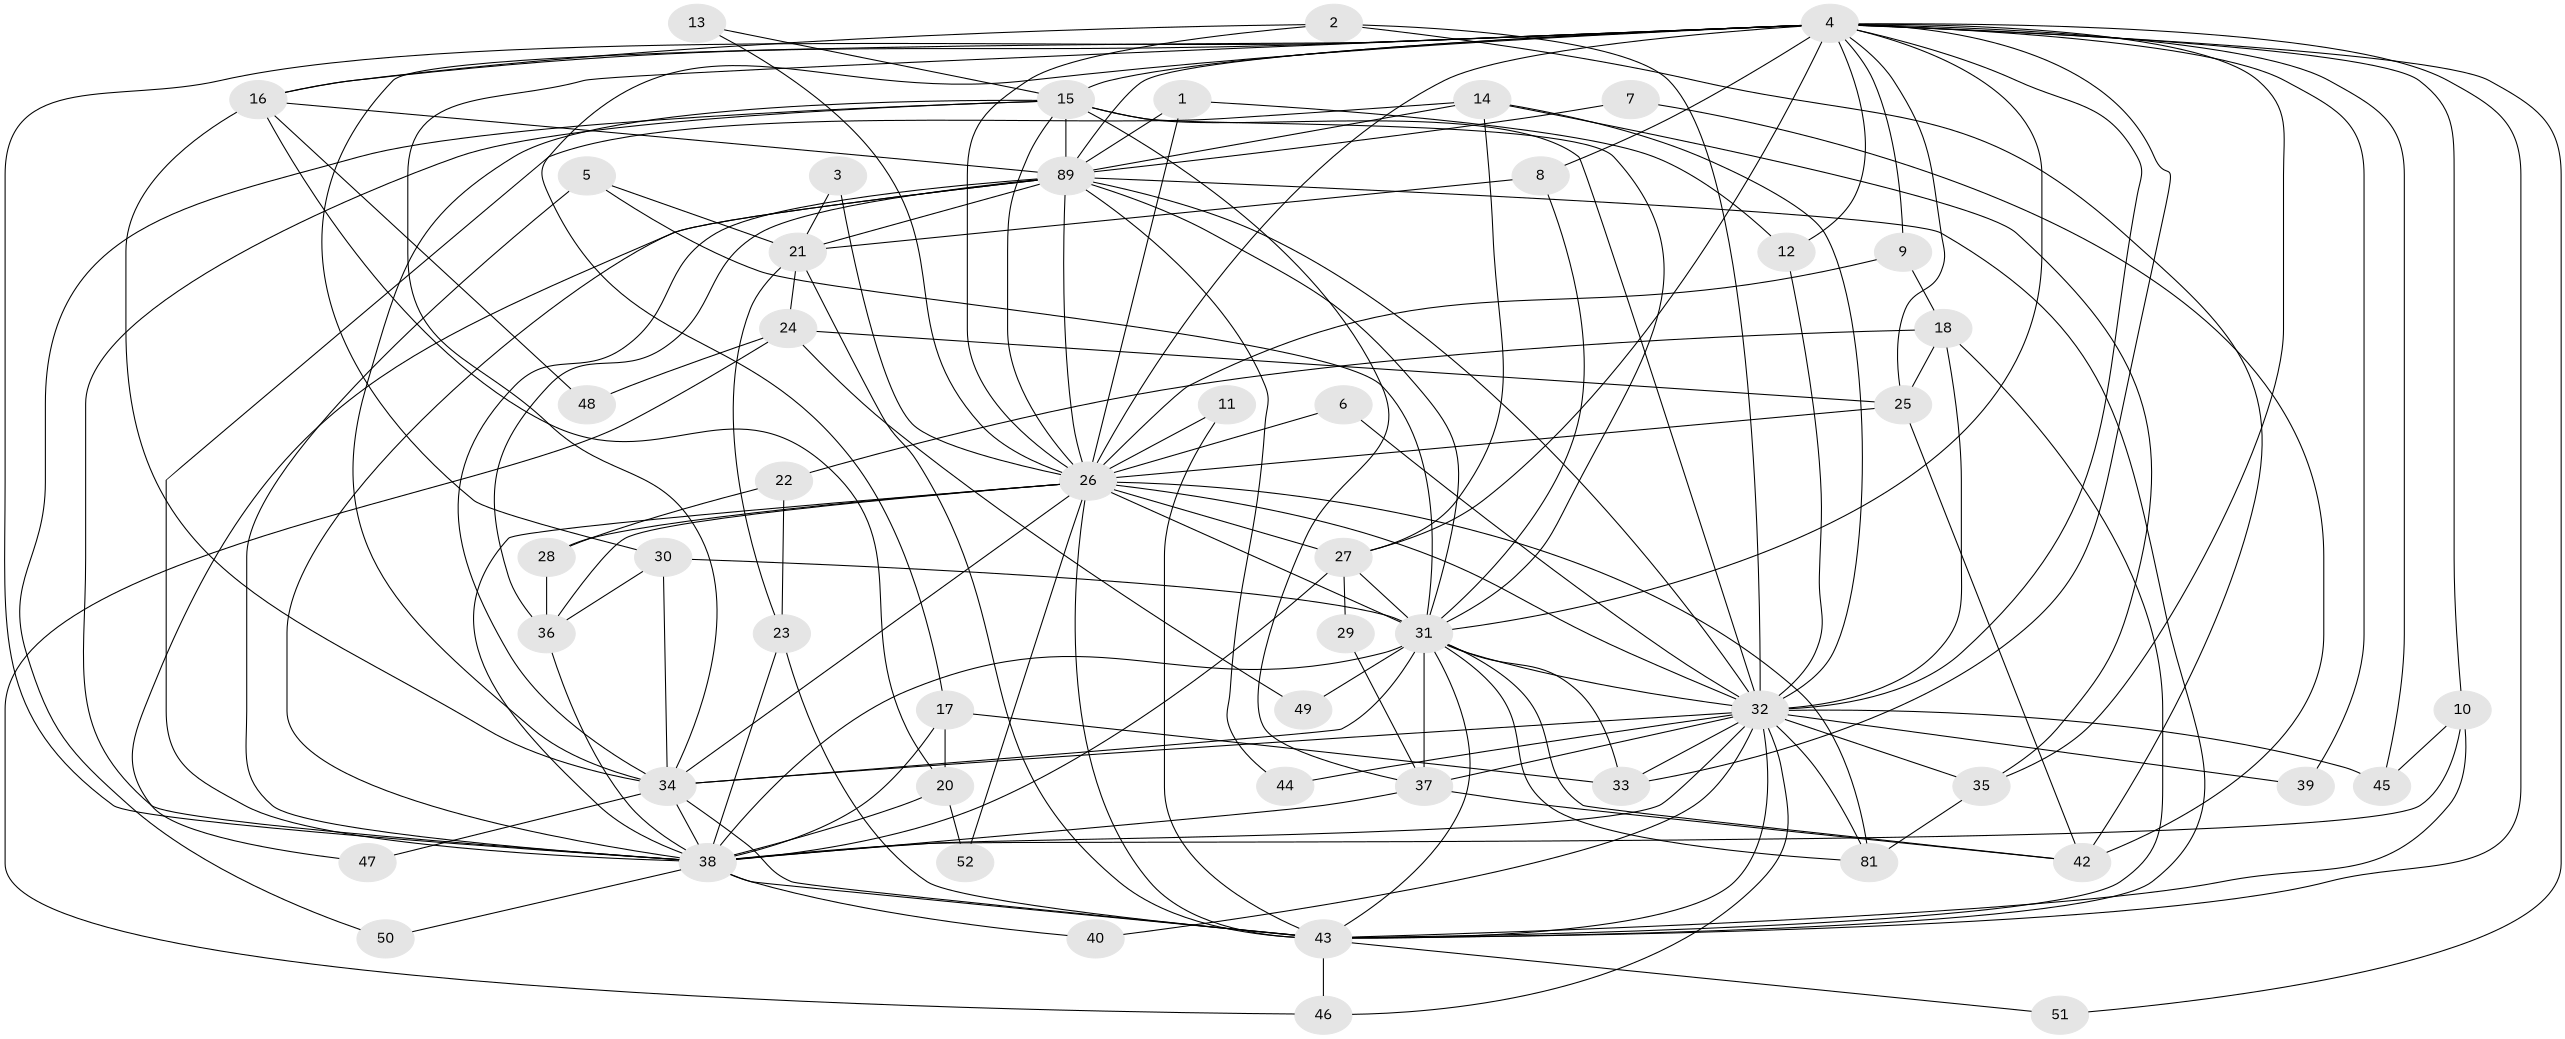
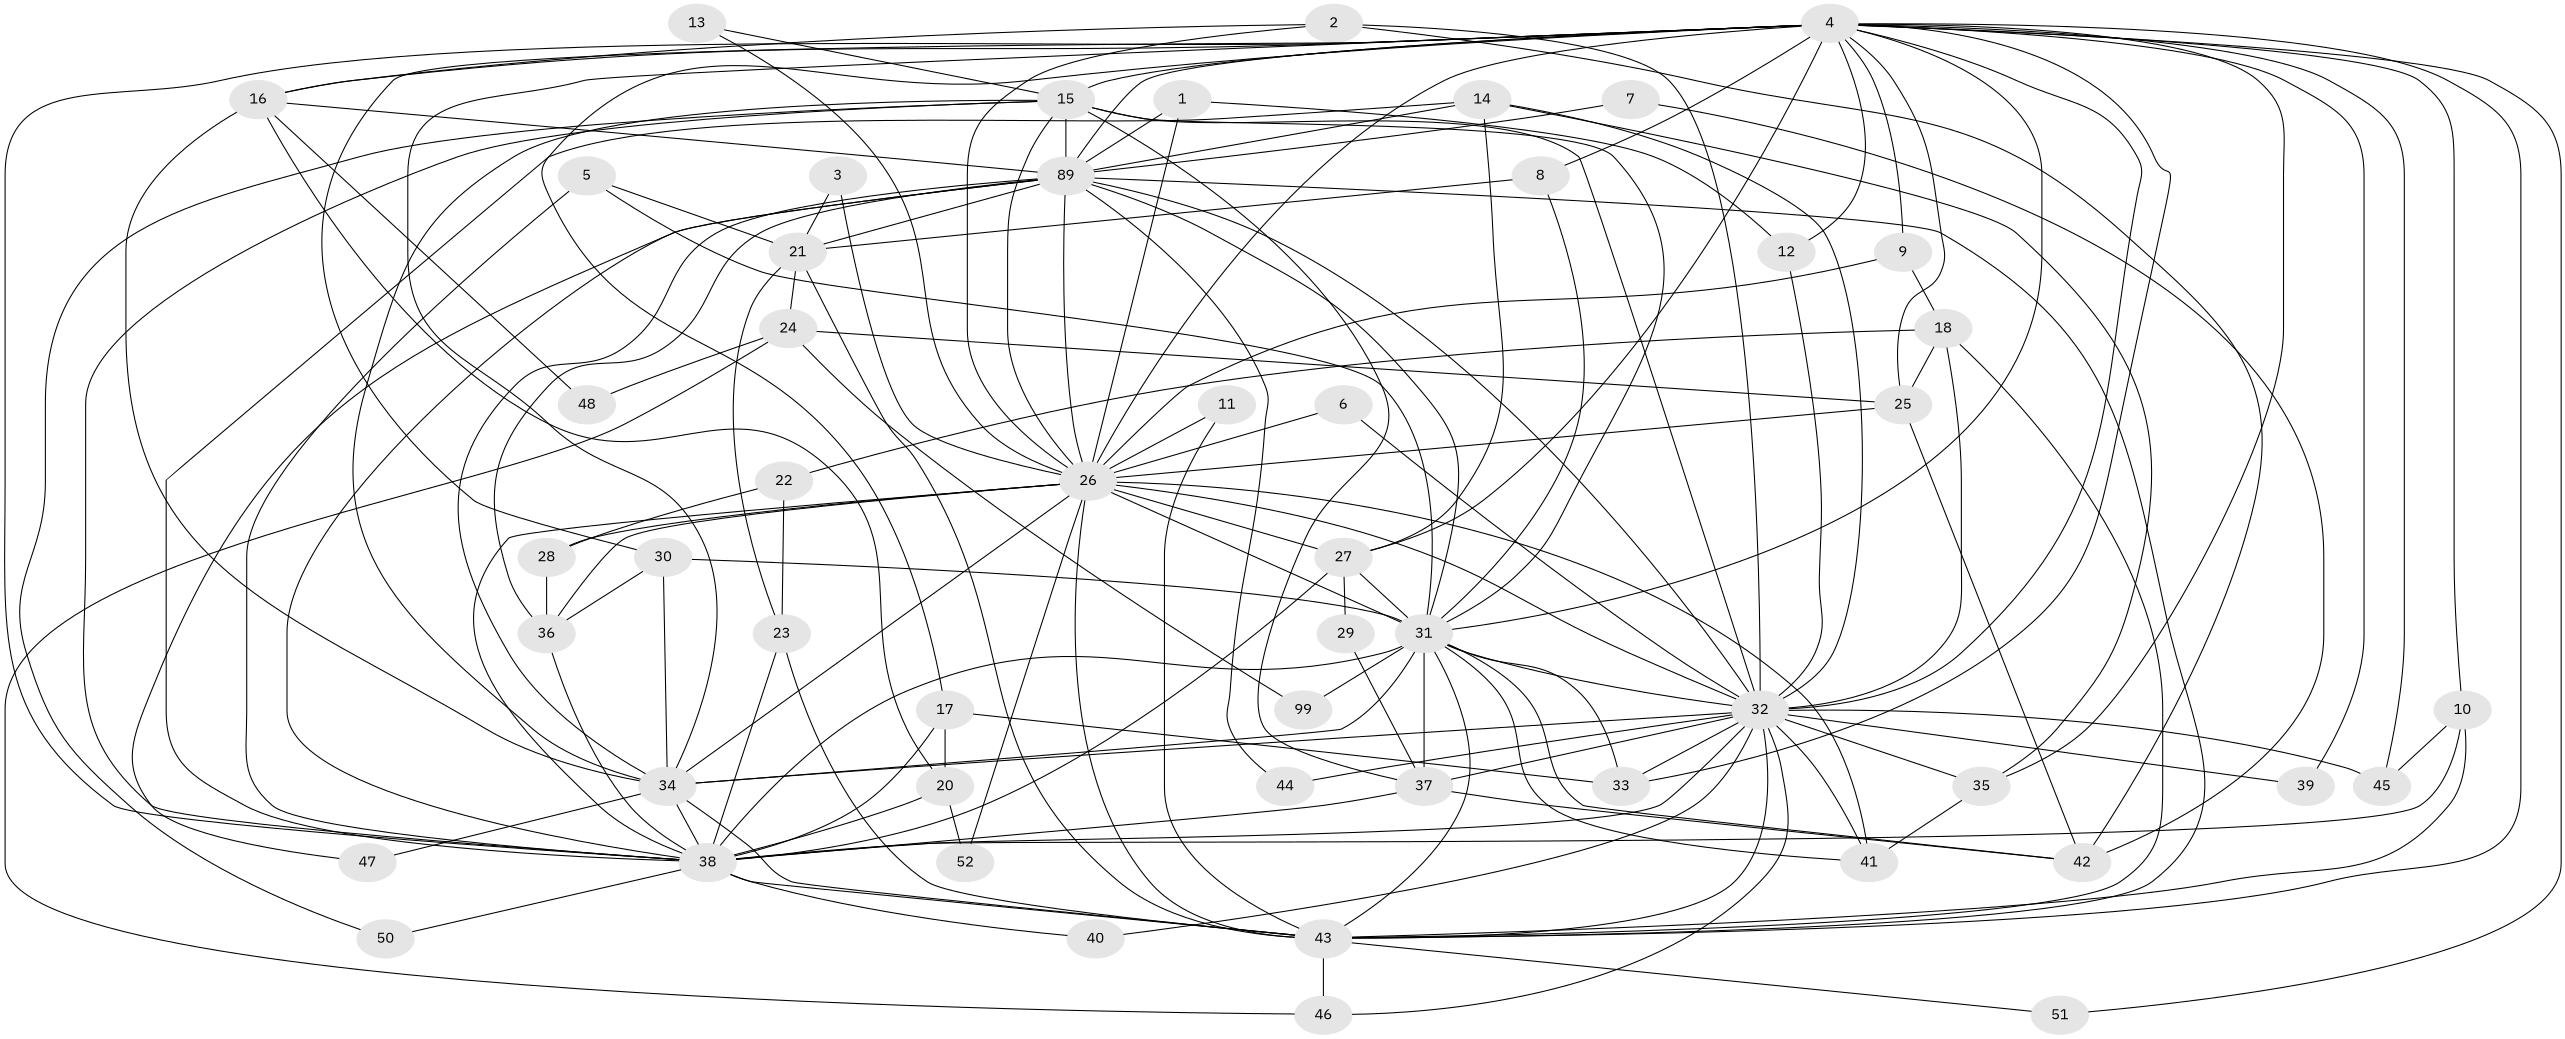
node "49": label "49" -> "99"
node "81": label "81" -> "41"
